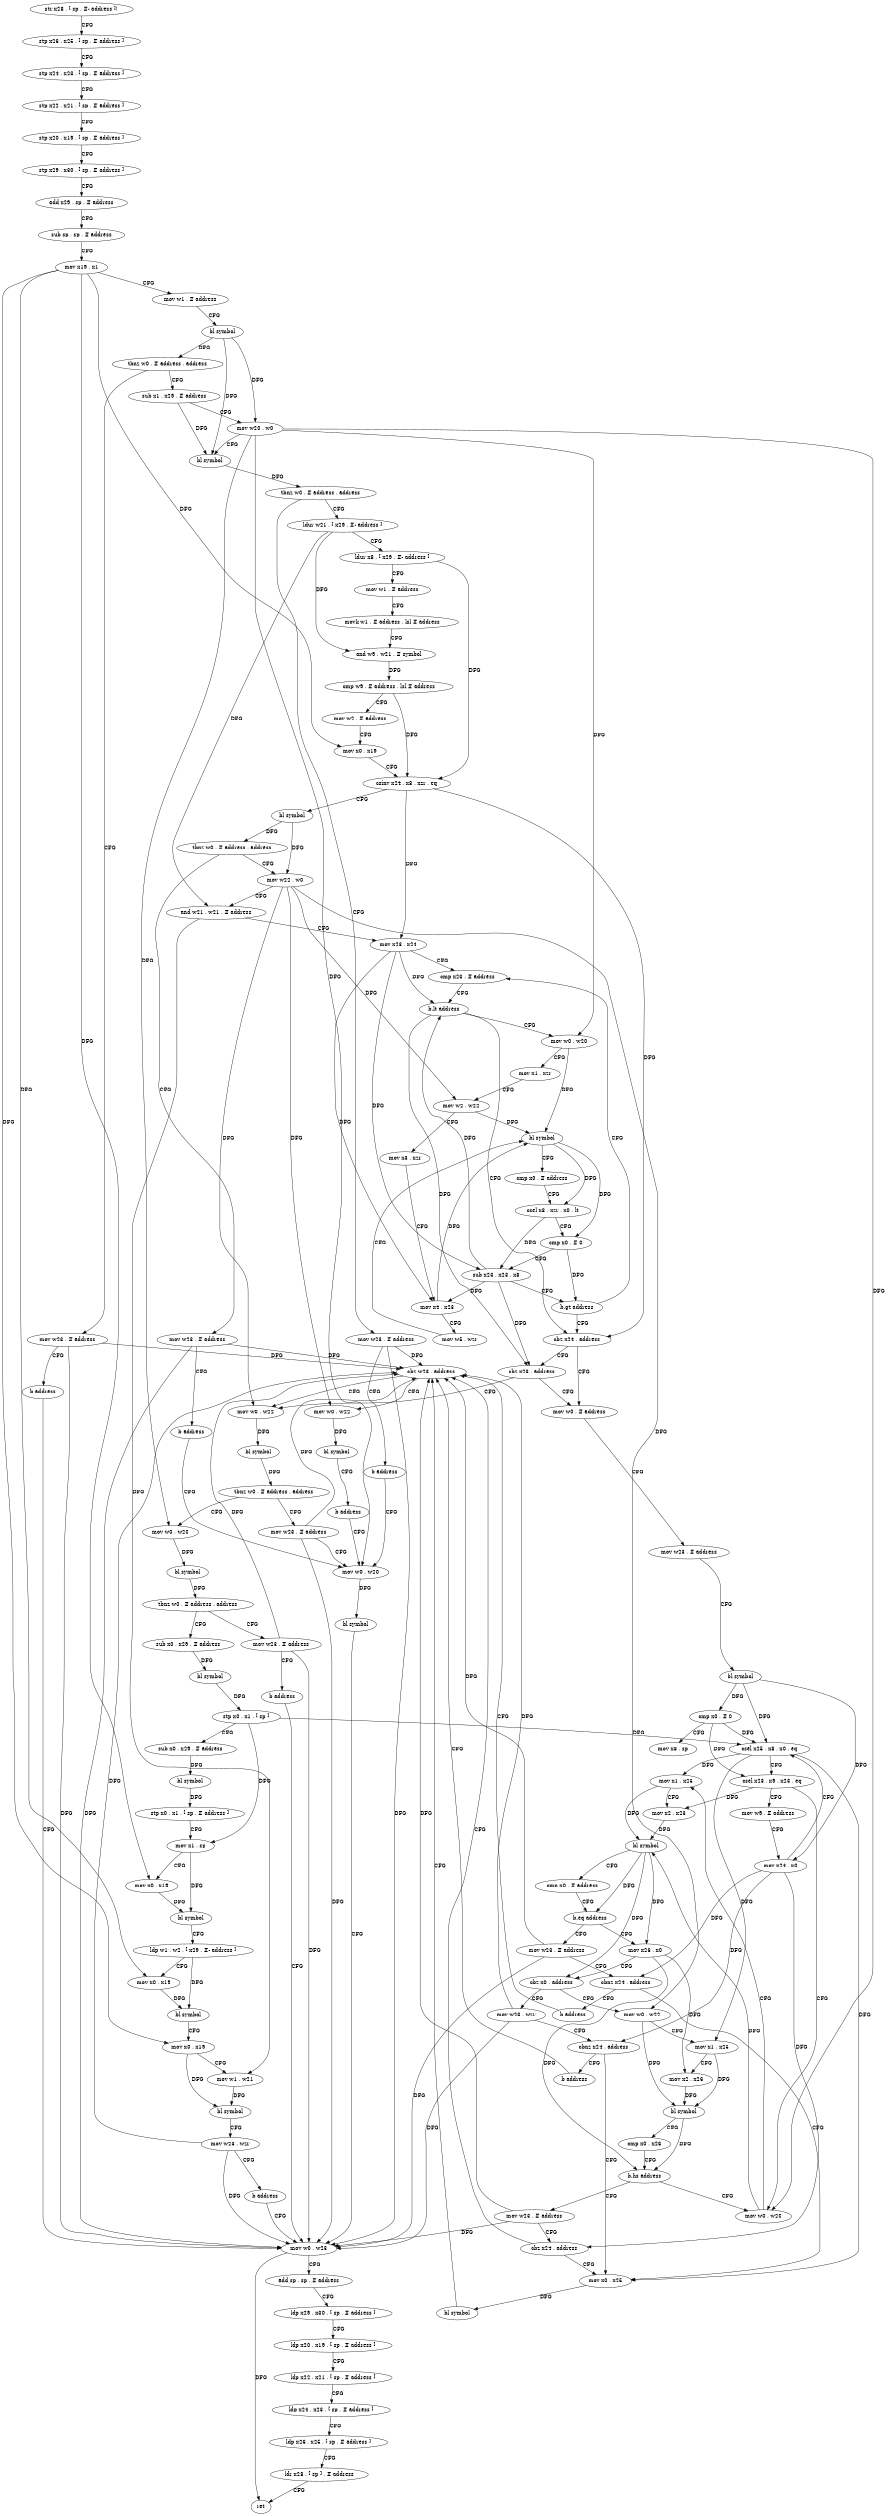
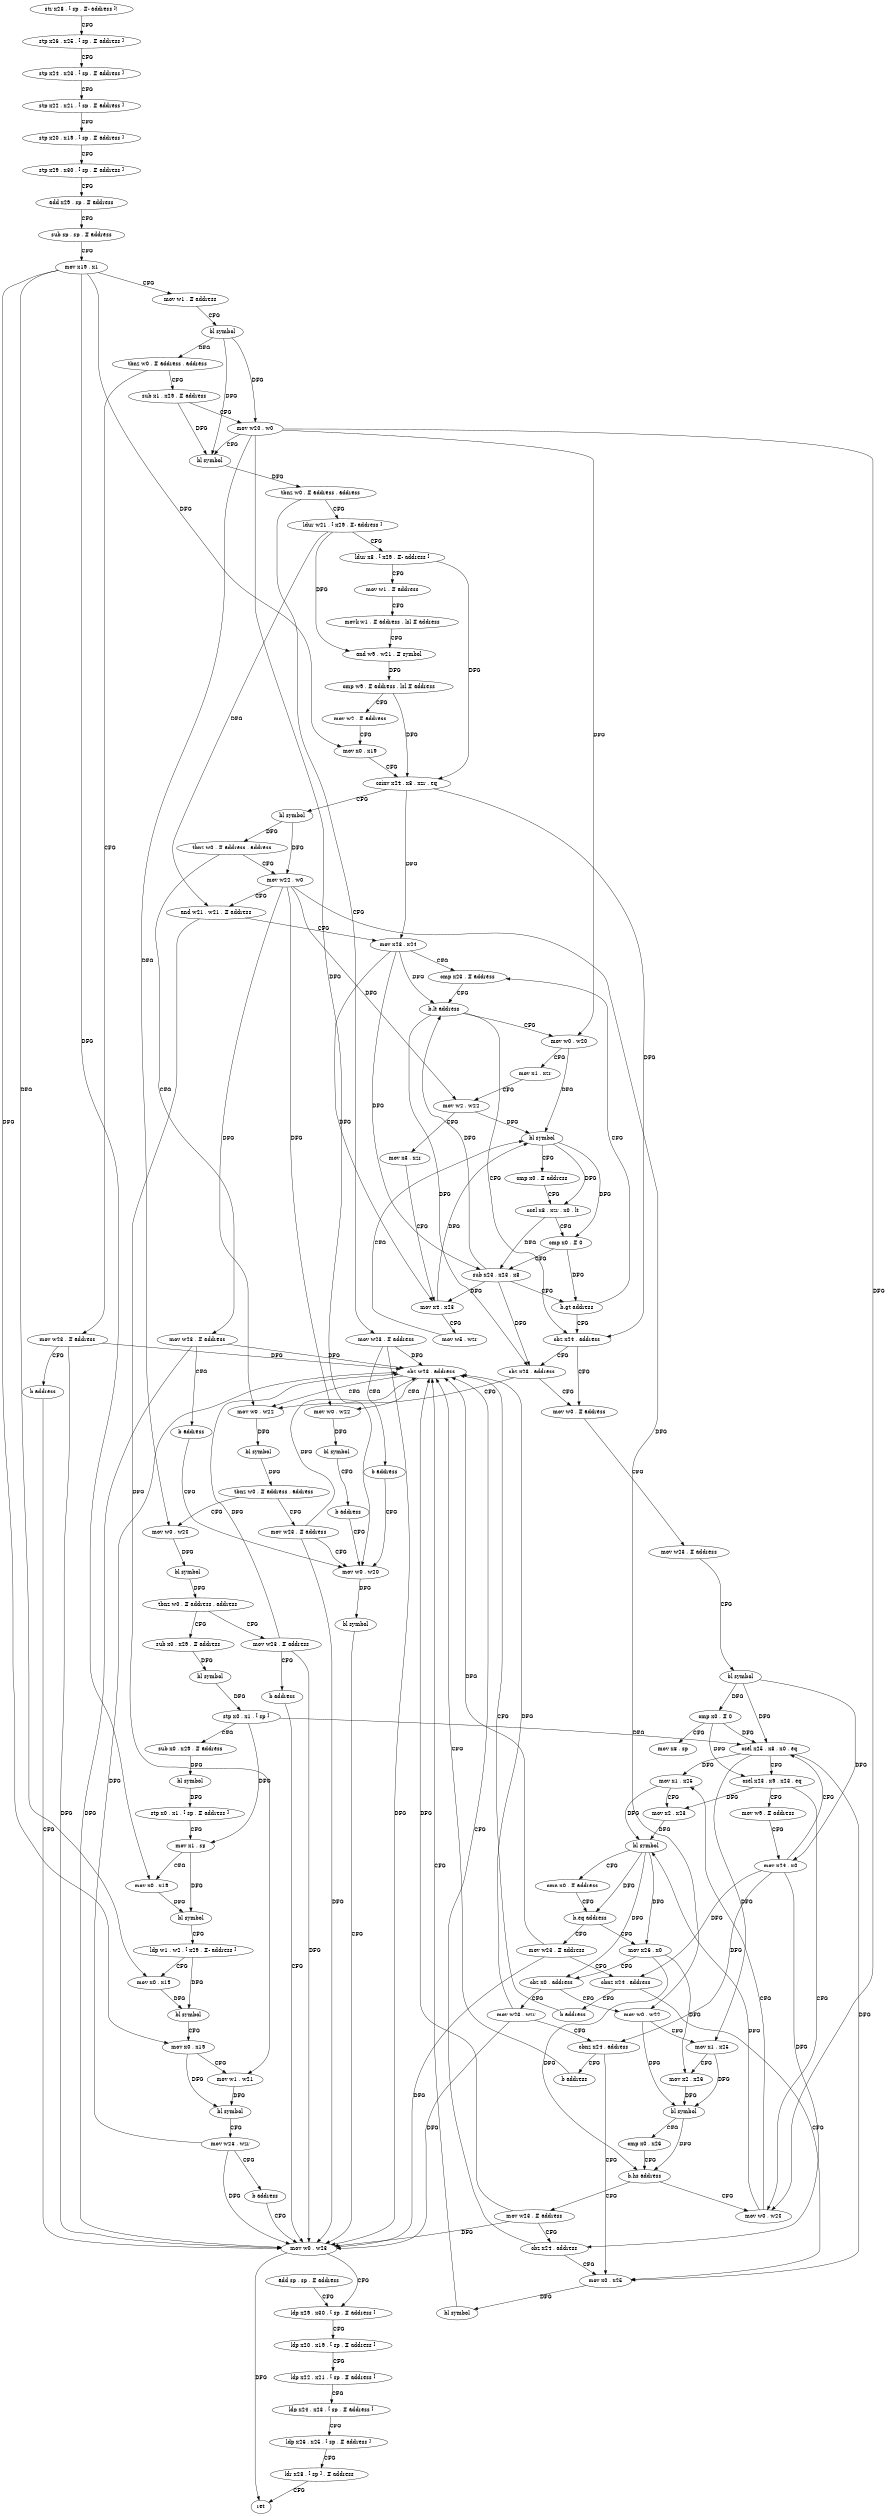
edge "mov w0 , w23" -> "add sp , sp , # address": now "mov w0 , w23" -> "ldp x29 , x30 , [ sp , # address ]"
